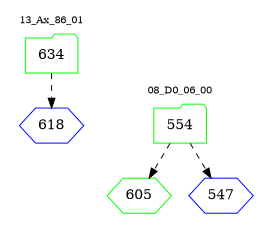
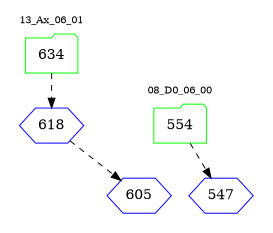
cluster "13_Ax_86_01": label "13_Ax_86_01" -> "13_Ax_06_01"
edge "554" -> "605": now "618" -> "605"
node "605": color green -> blue
